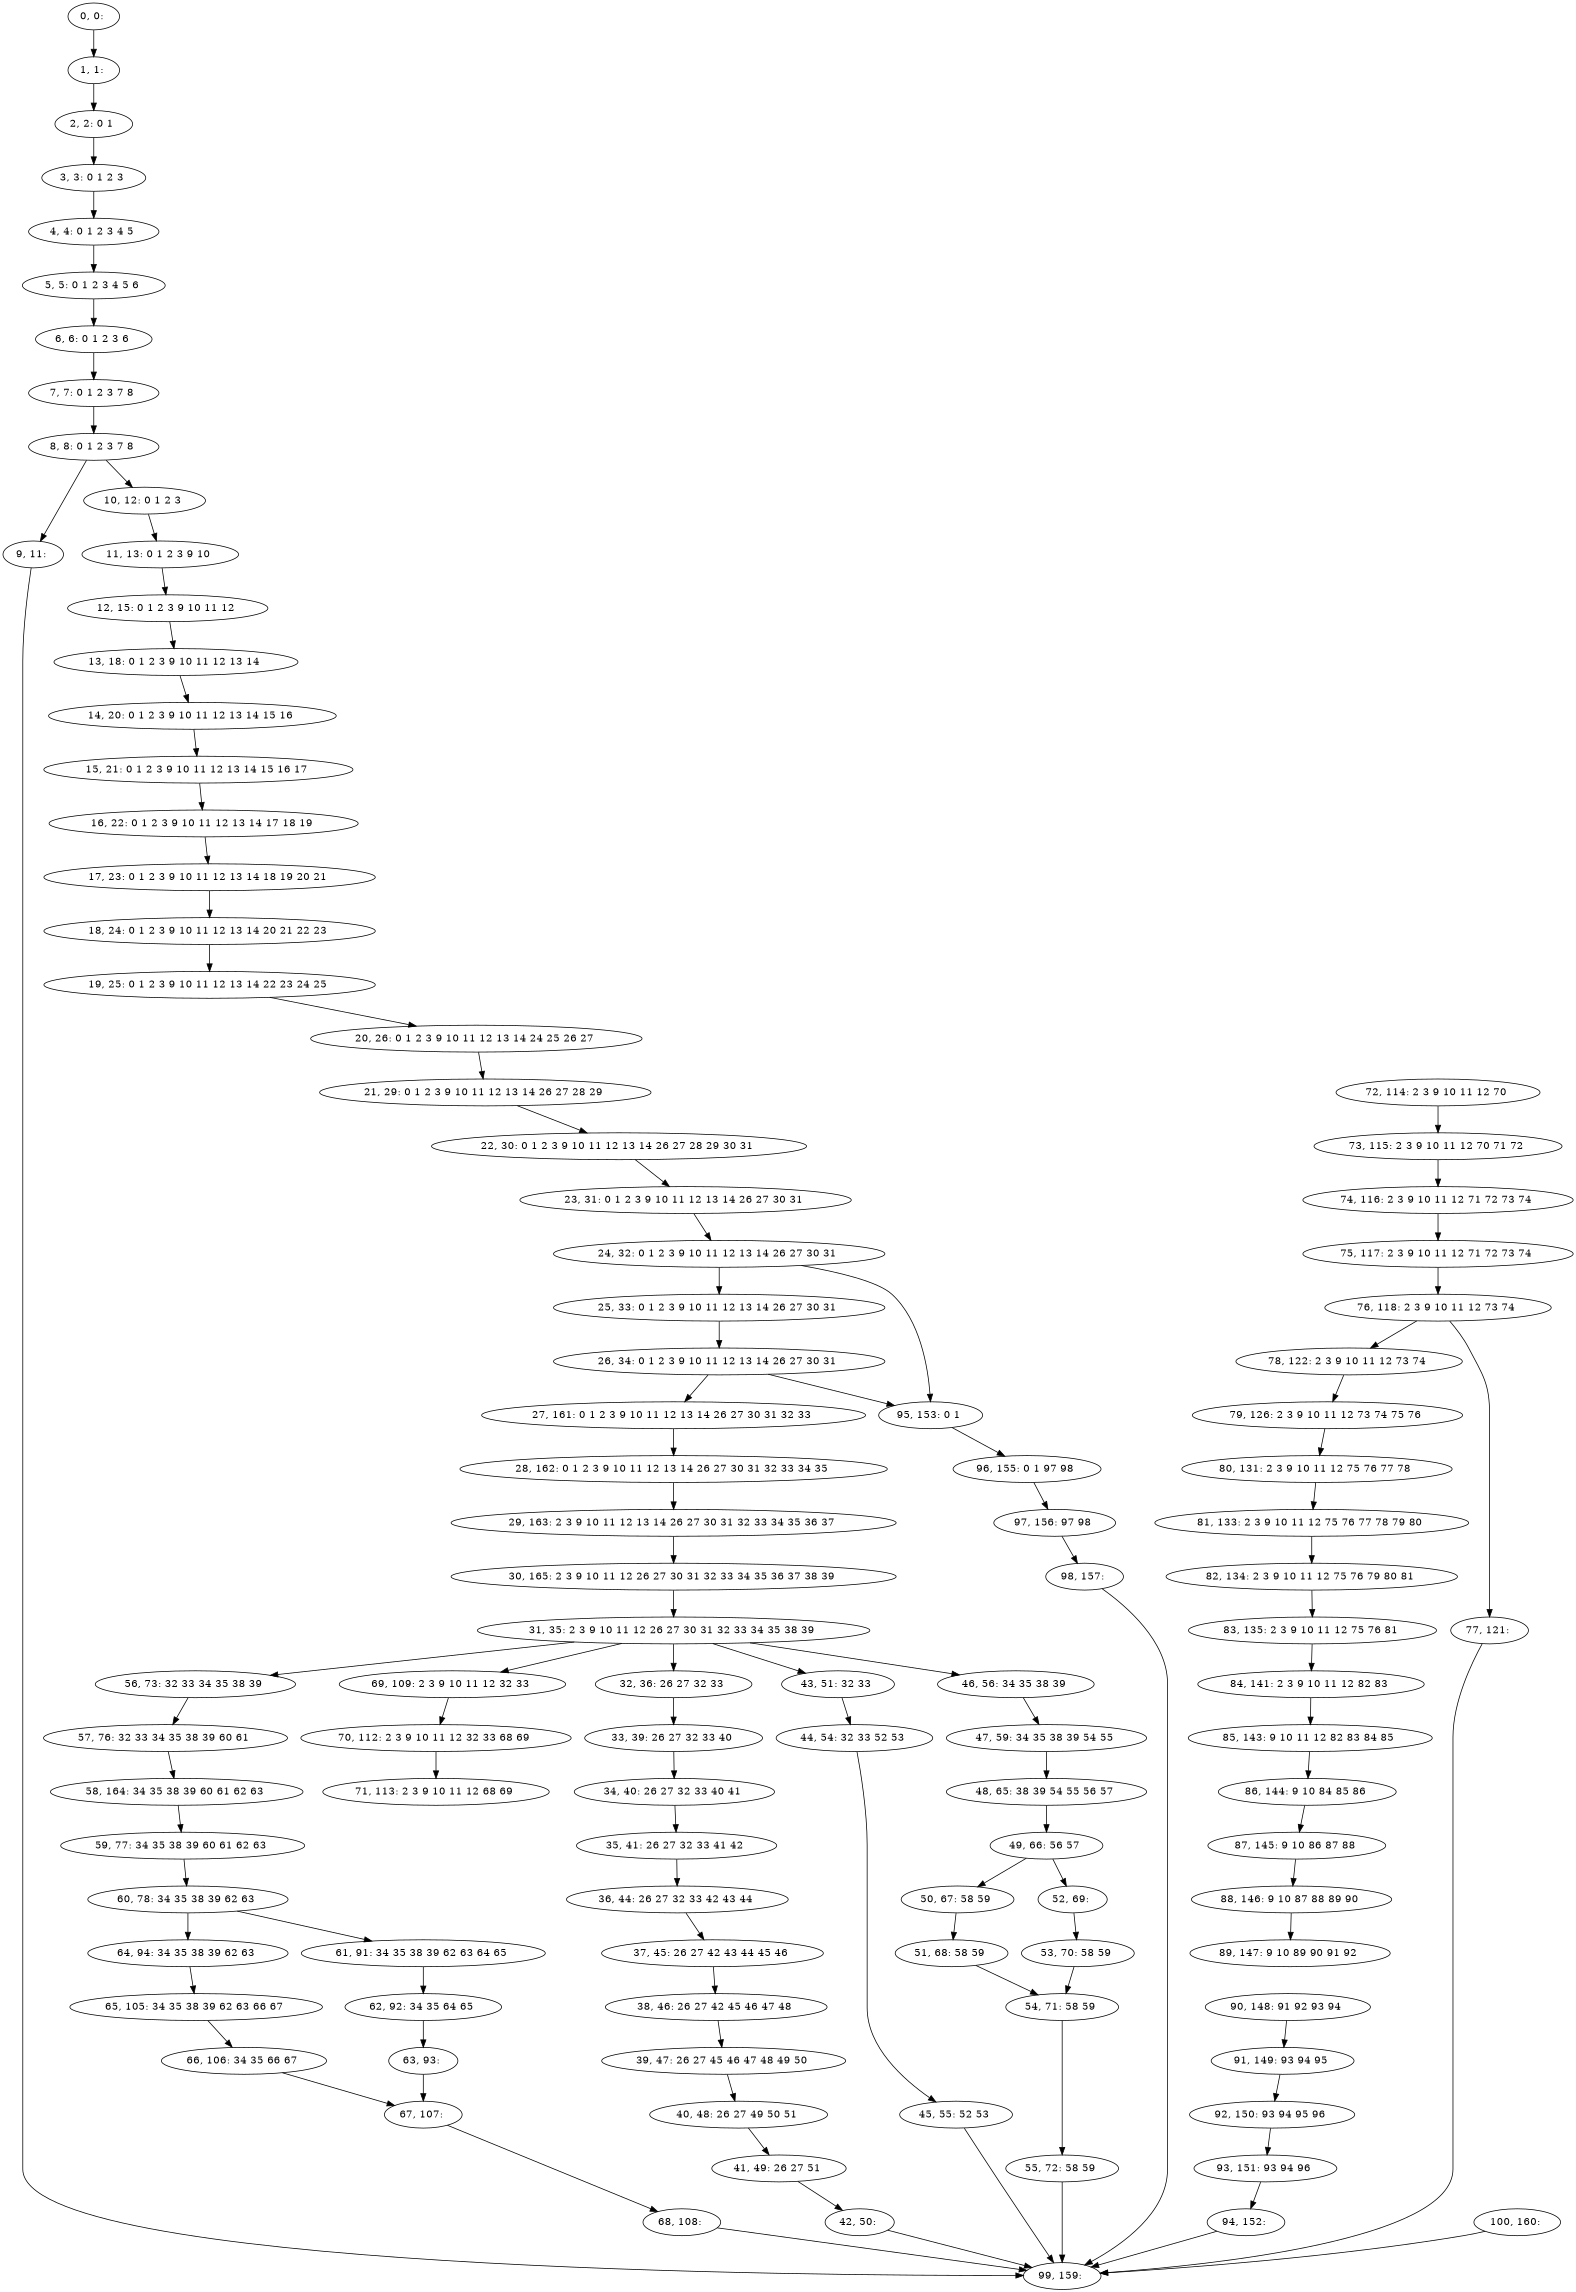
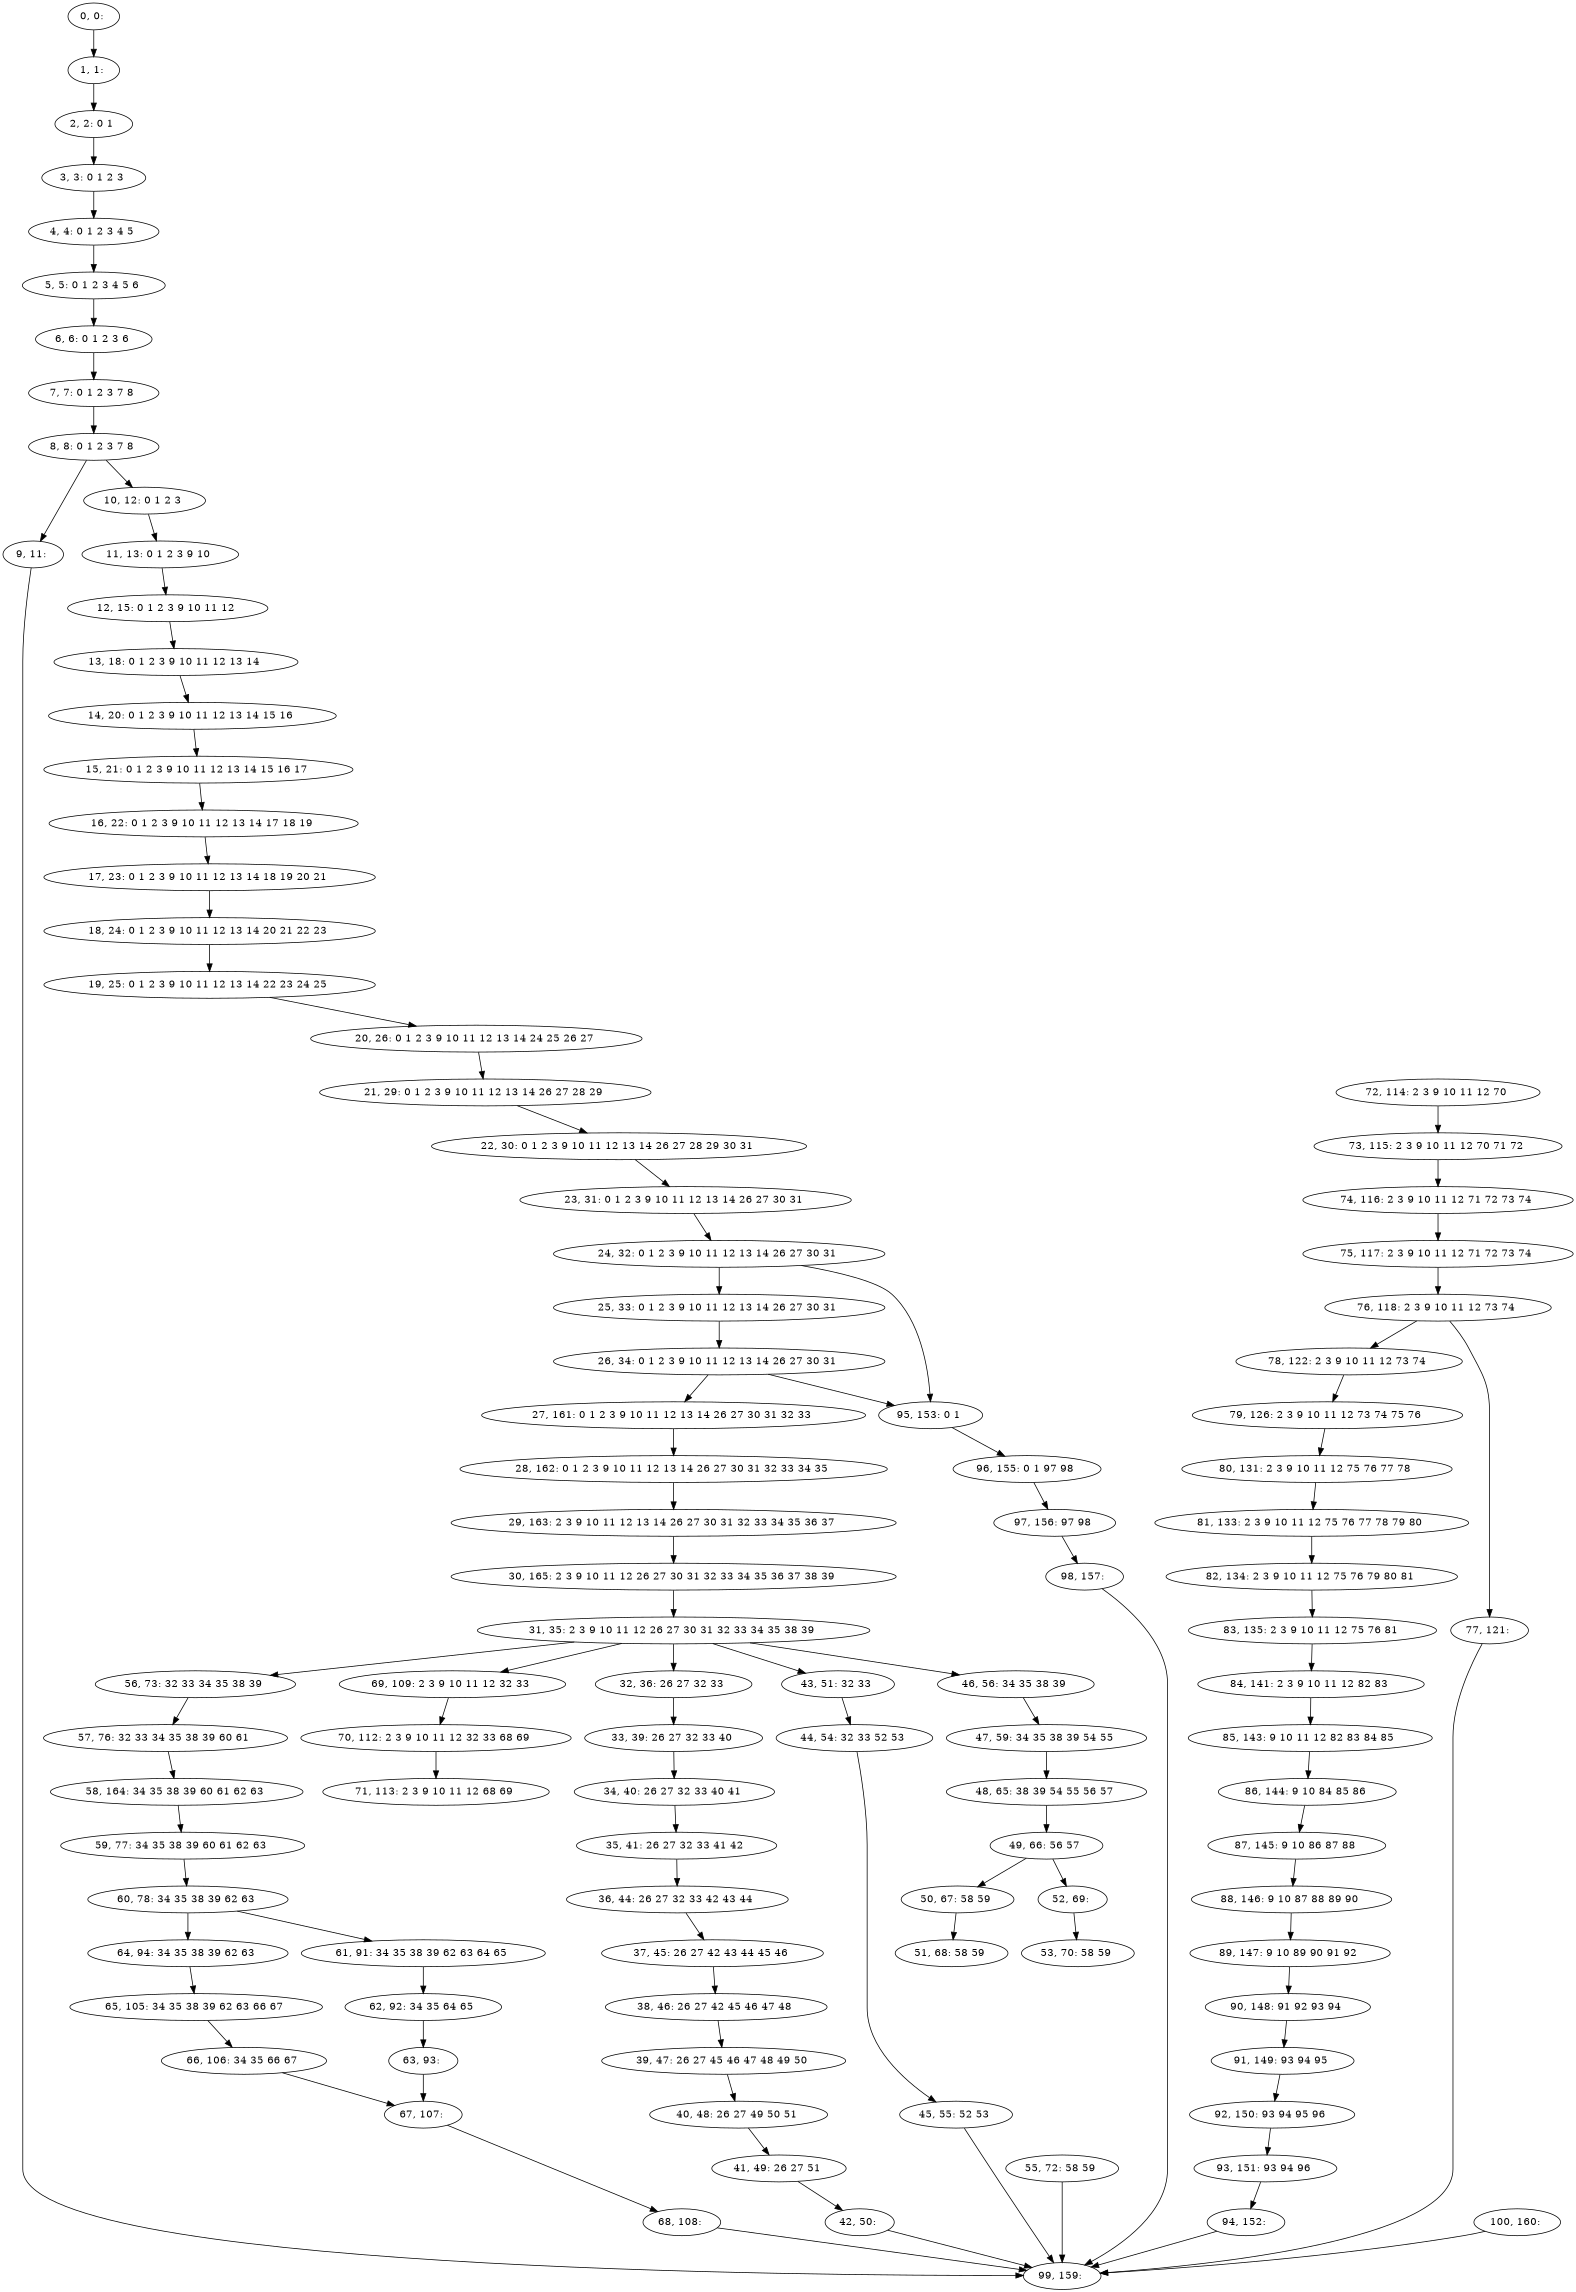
edge "89, 147: 9 10 89 90 91 92" -> "90, 148: 91 92 93 94": added
node "54, 71: 58 59": removed
